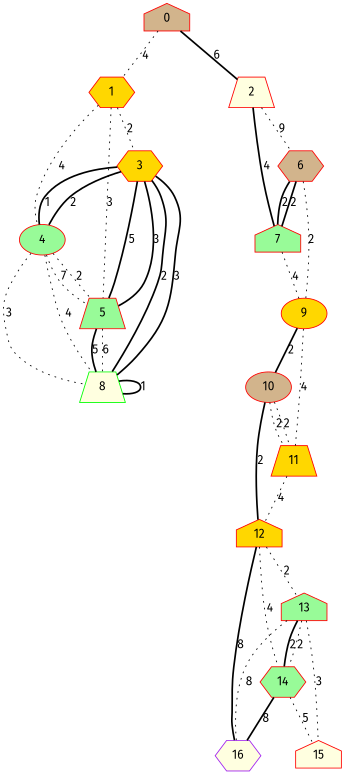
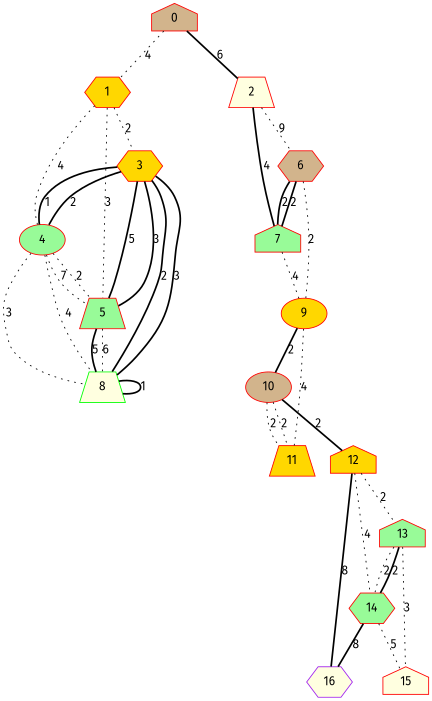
edge "11" -- "12": removed, label "4"
edge "13" -- "16": removed, label "8"
